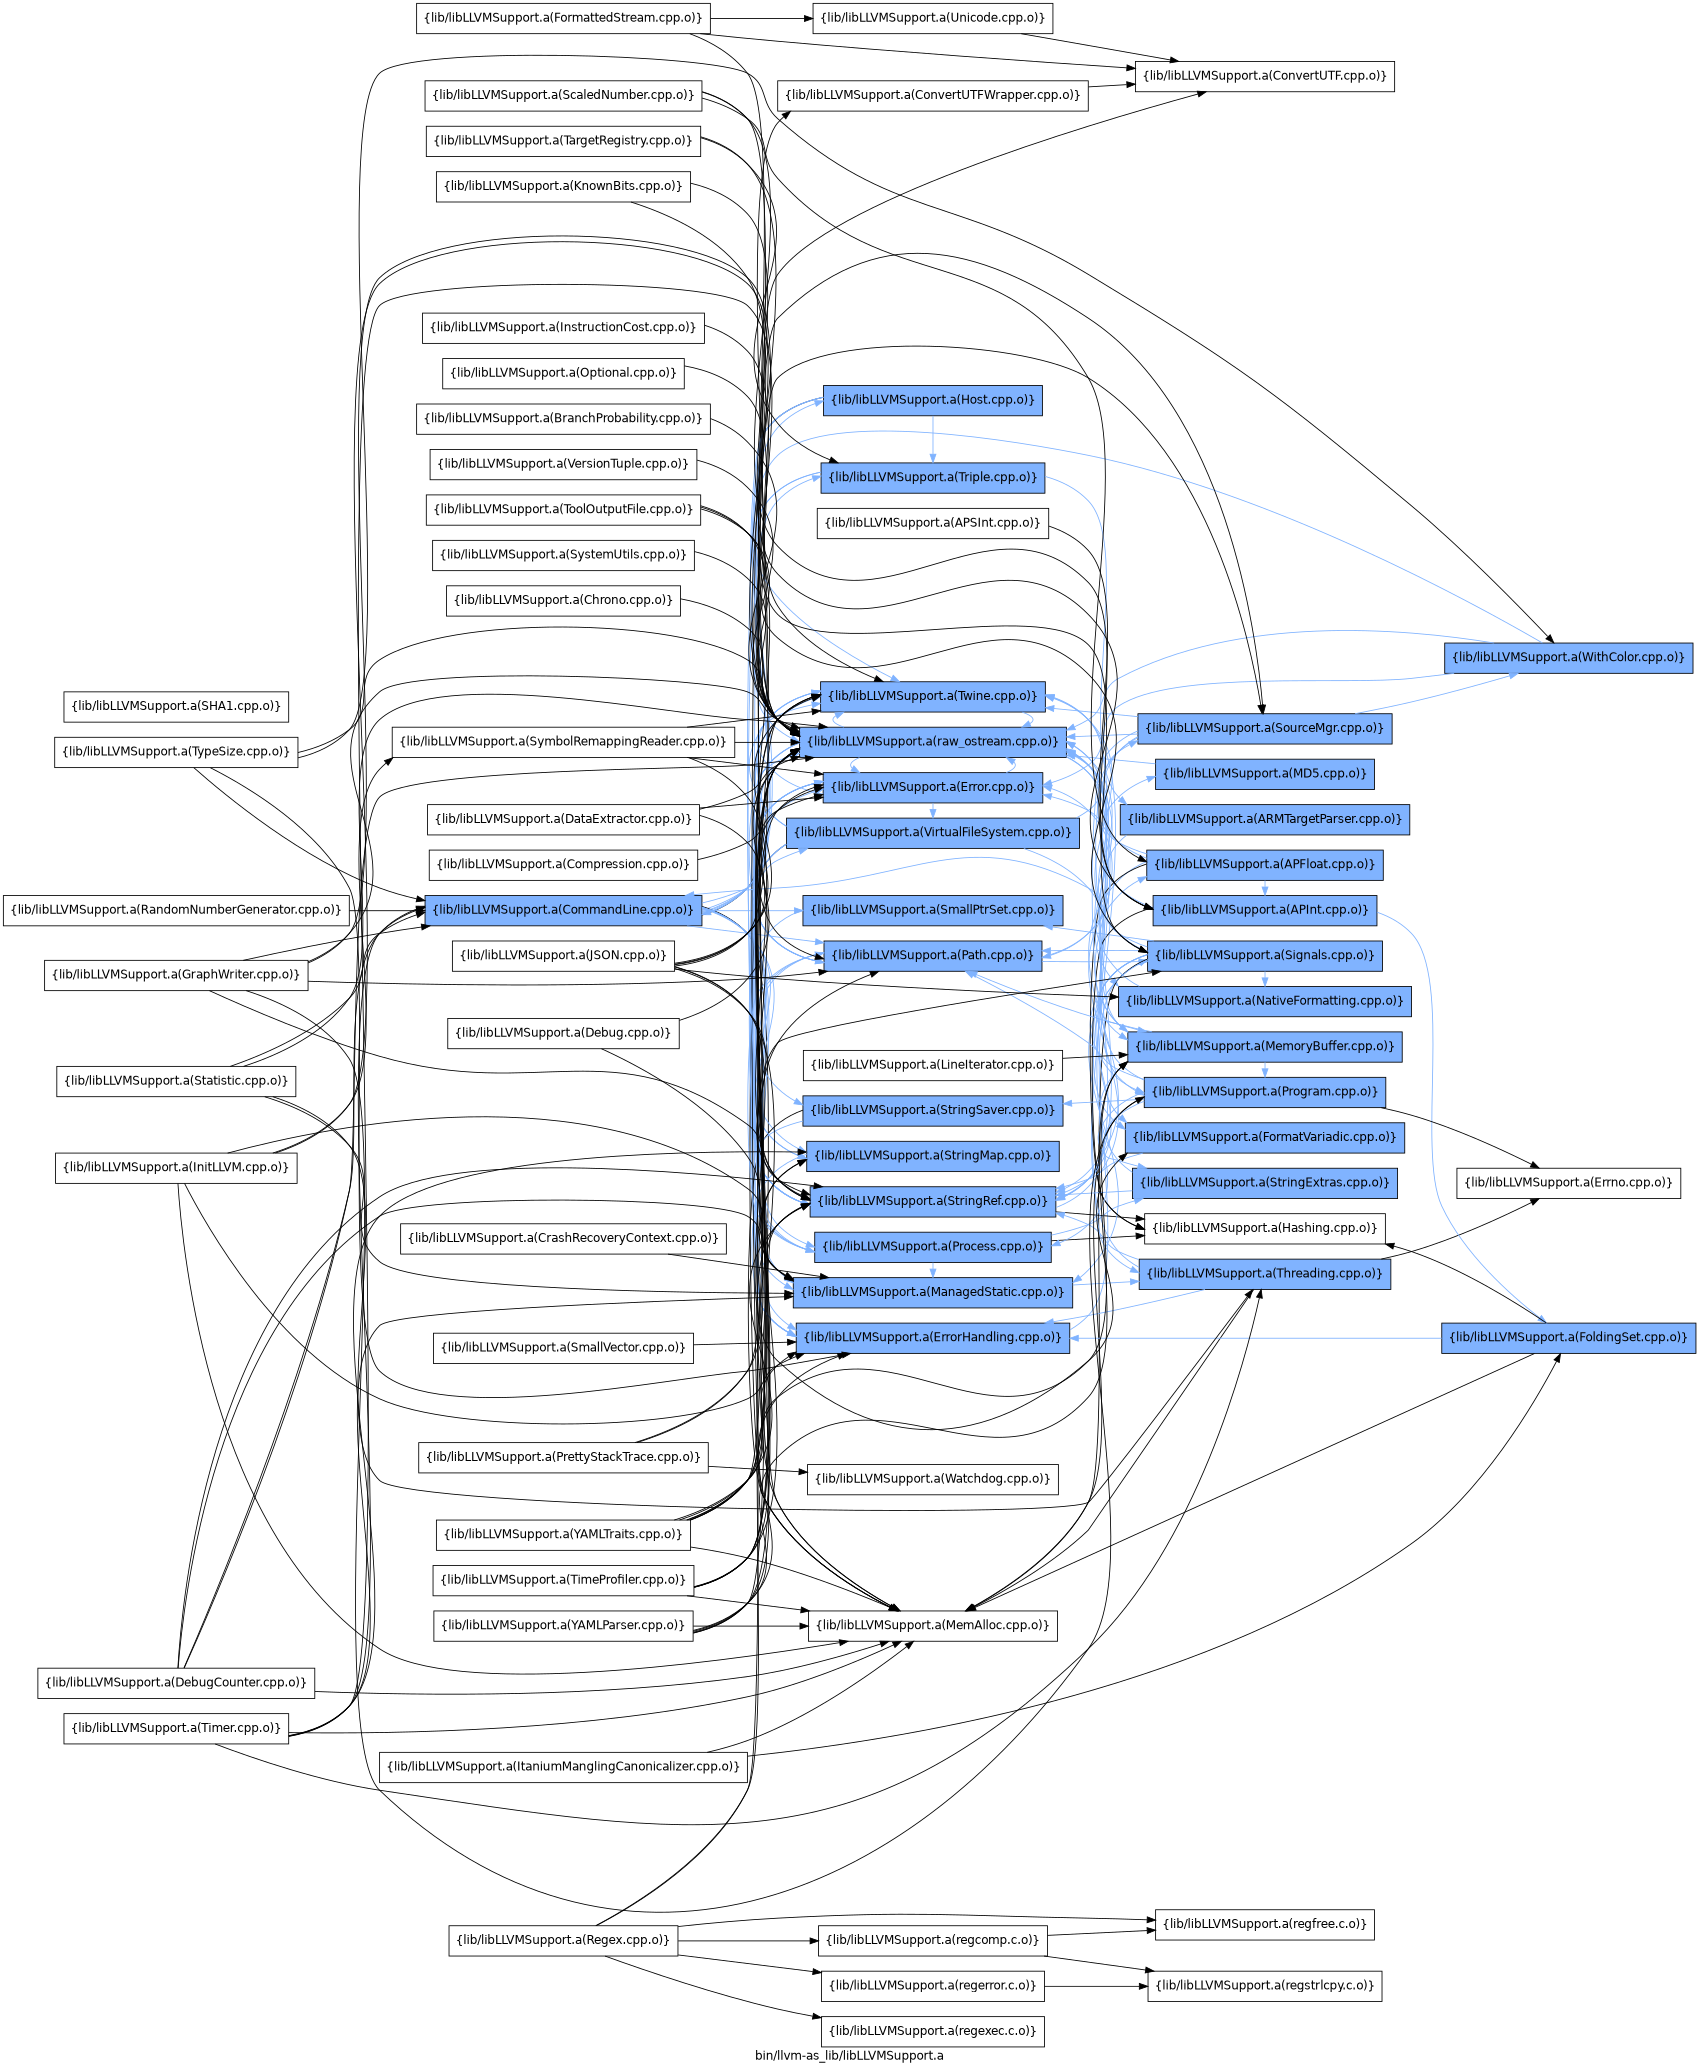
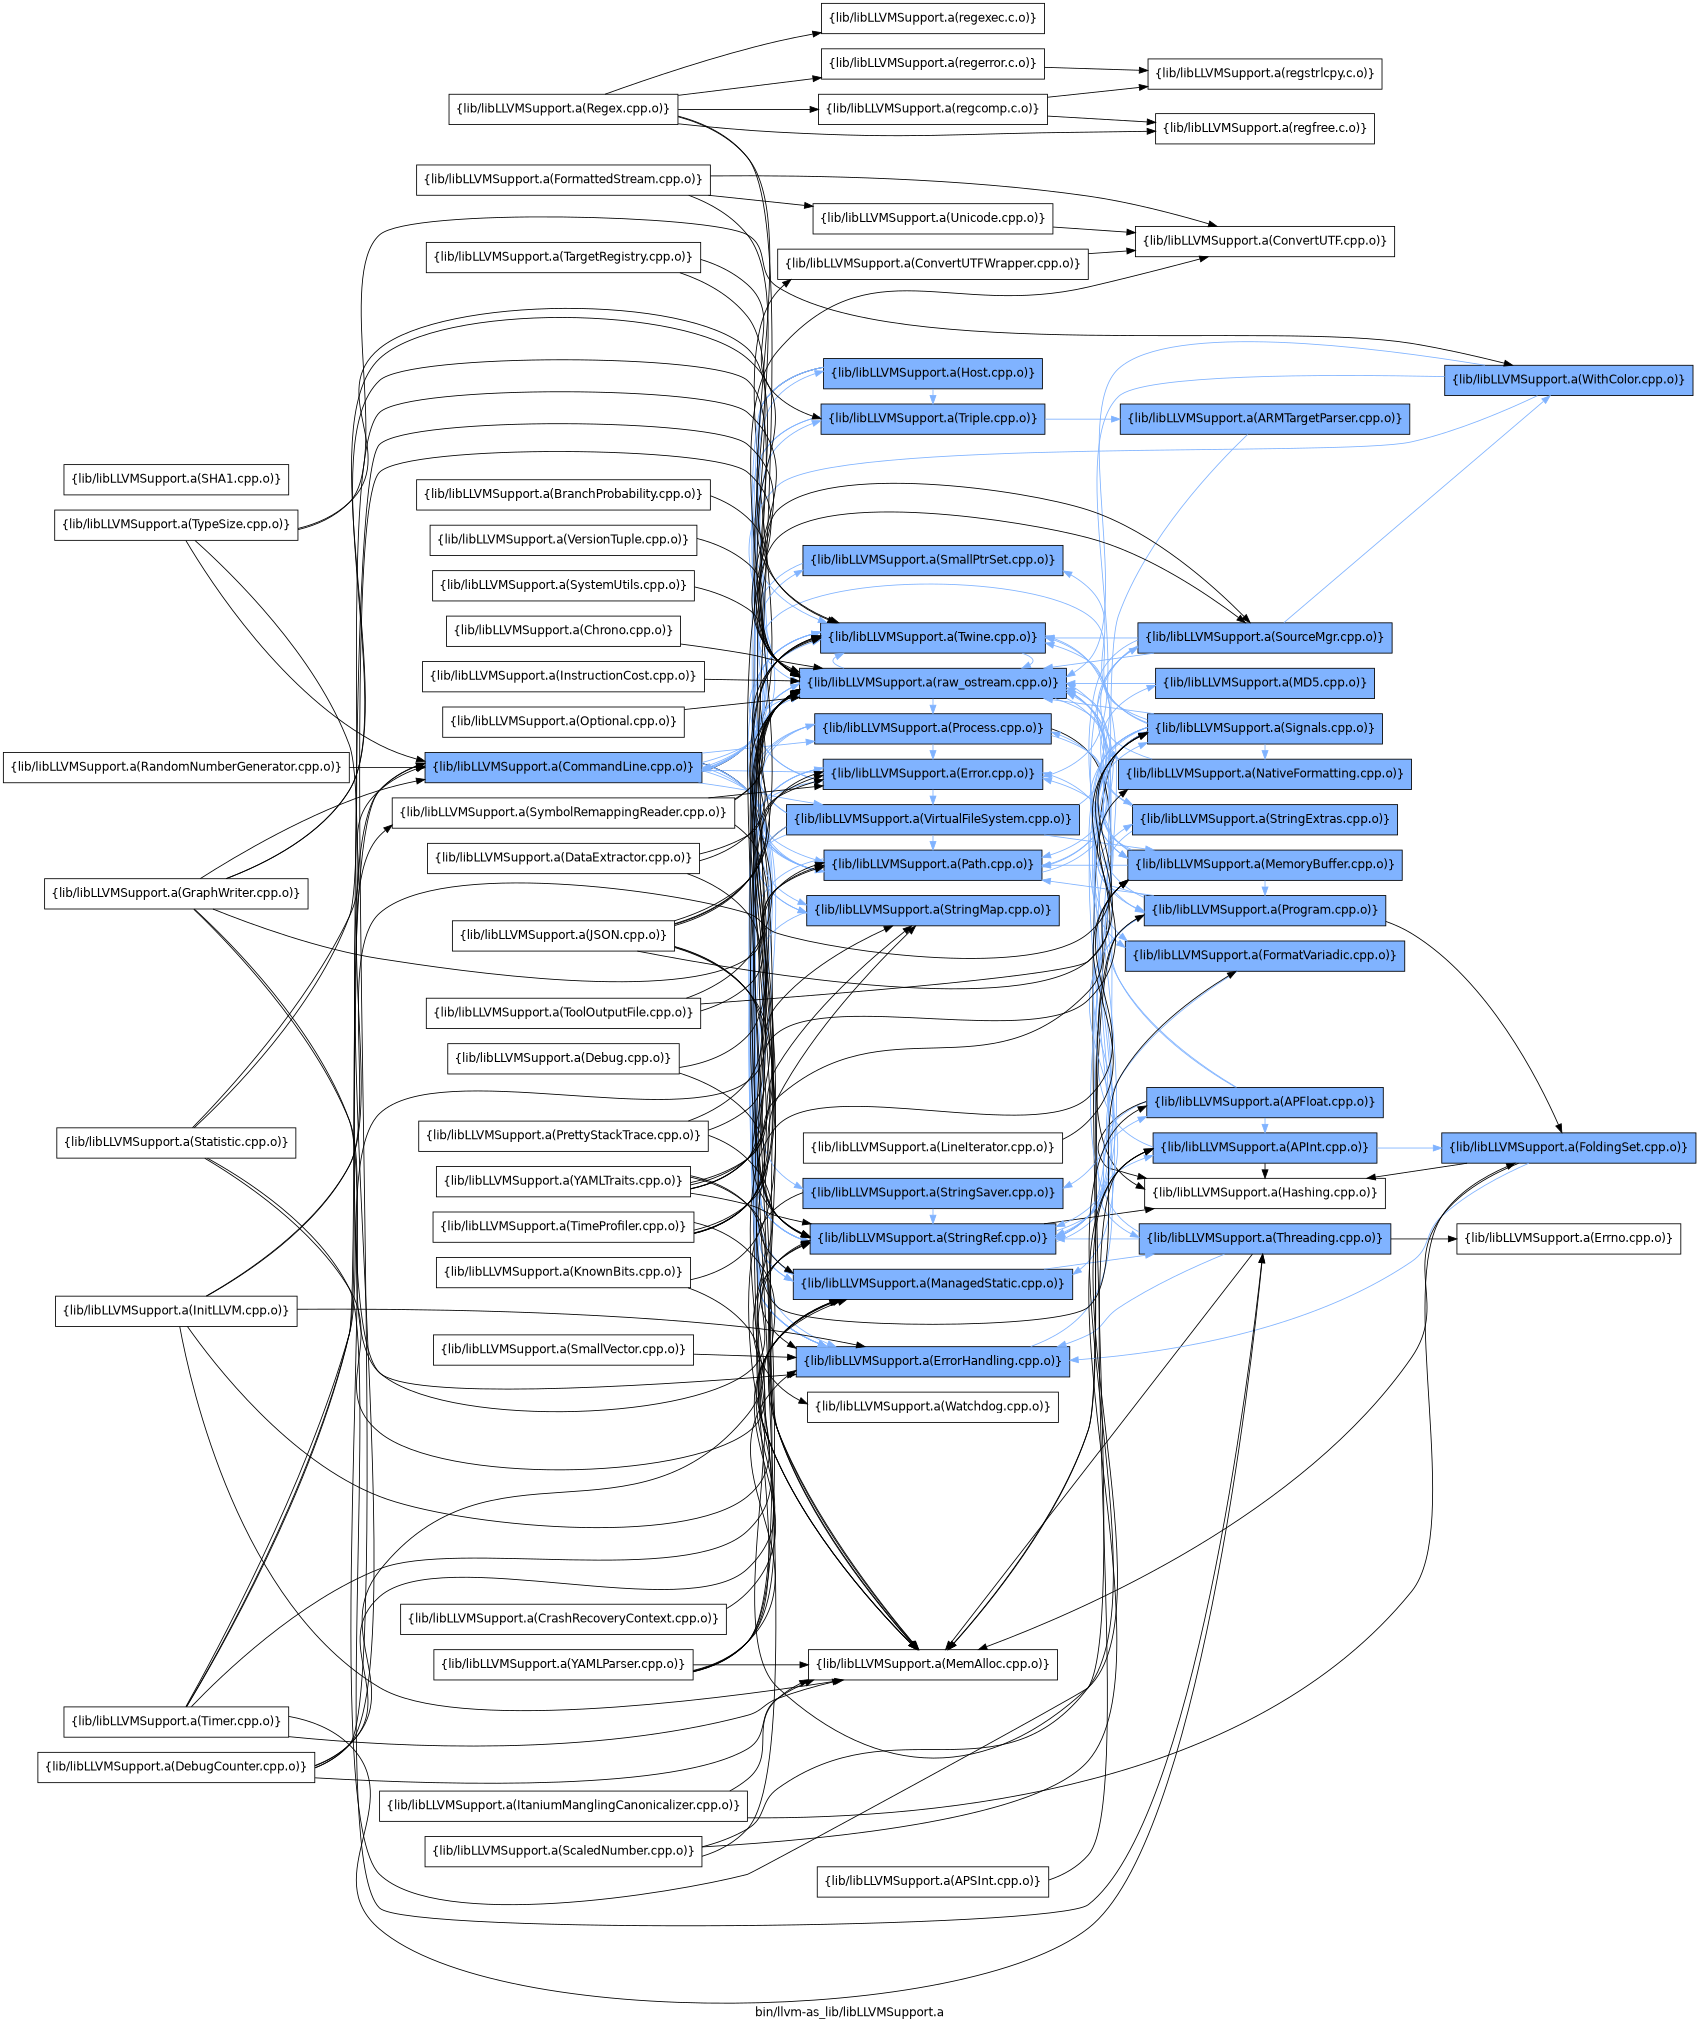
edge "{lib/libLLVMSupport.a(raw_ostream.cpp.o)}" -> "{lib/libLLVMSupport.a(Error.cpp.o)}": removed
node "{lib/libLLVMSupport.a(Compression.cpp.o)}": removed
edge "{lib/libLLVMSupport.a(Program.cpp.o)}" -> "{lib/libLLVMSupport.a(Errno.cpp.o)}": now "{lib/libLLVMSupport.a(Program.cpp.o)}" -> "{lib/libLLVMSupport.a(FoldingSet.cpp.o)}"
edge "{lib/libLLVMSupport.a(StringRef.cpp.o)}" -> "{lib/libLLVMSupport.a(APInt.cpp.o)}": added
